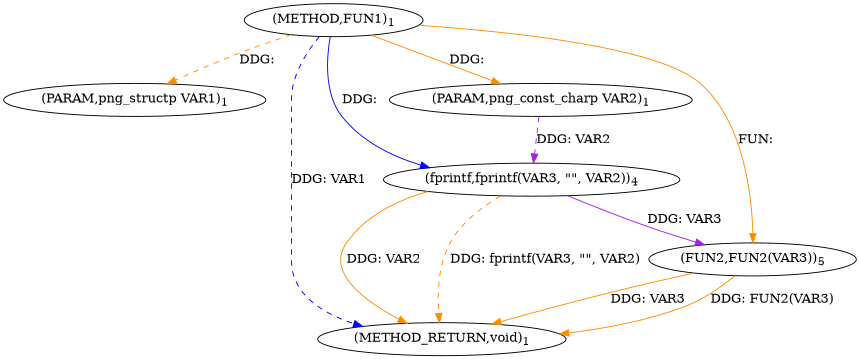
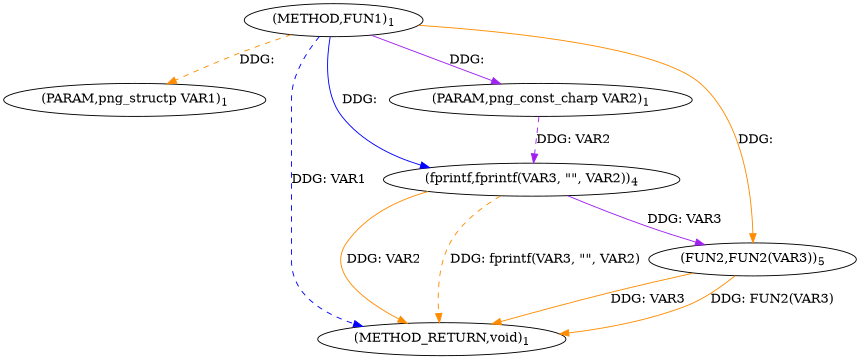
edge "(METHOD,FUN1)" -> "(PARAM,png_const_charp VAR2)": color darkorange -> purple
edge "(METHOD,FUN1)" -> "(FUN2,FUN2(VAR3))": label "FUN: " -> "DDG: "
